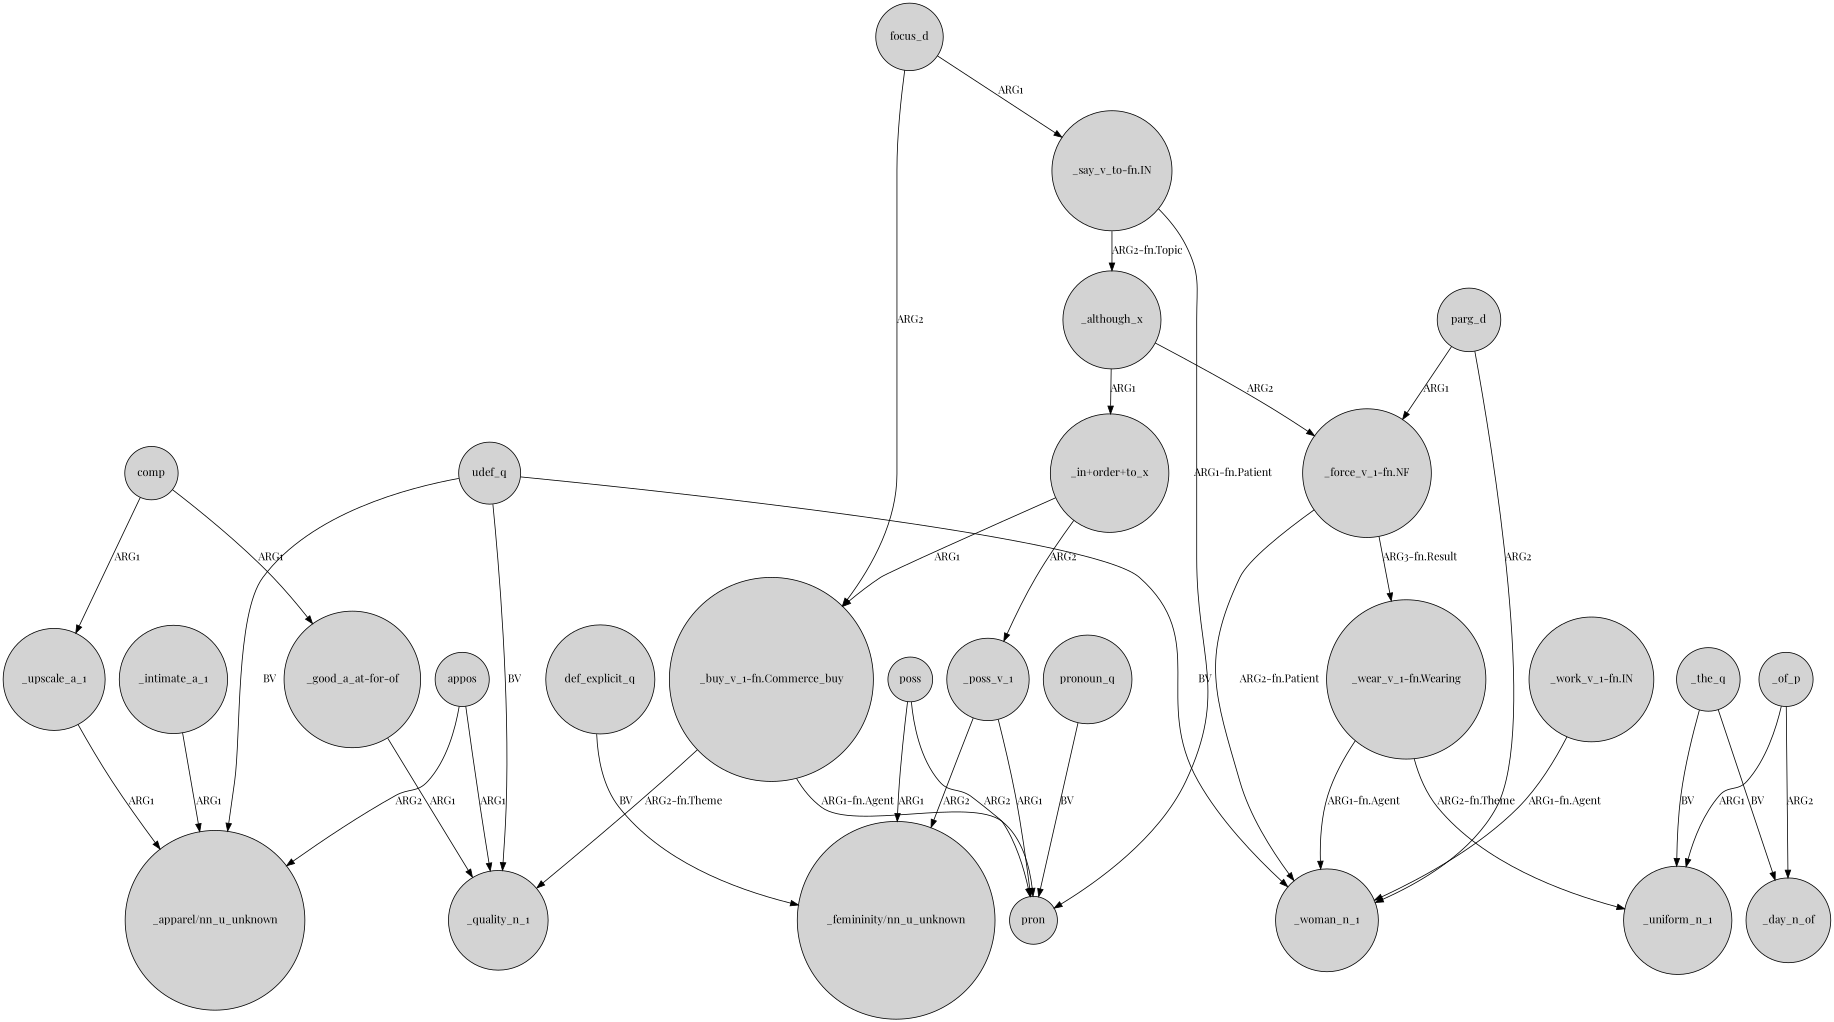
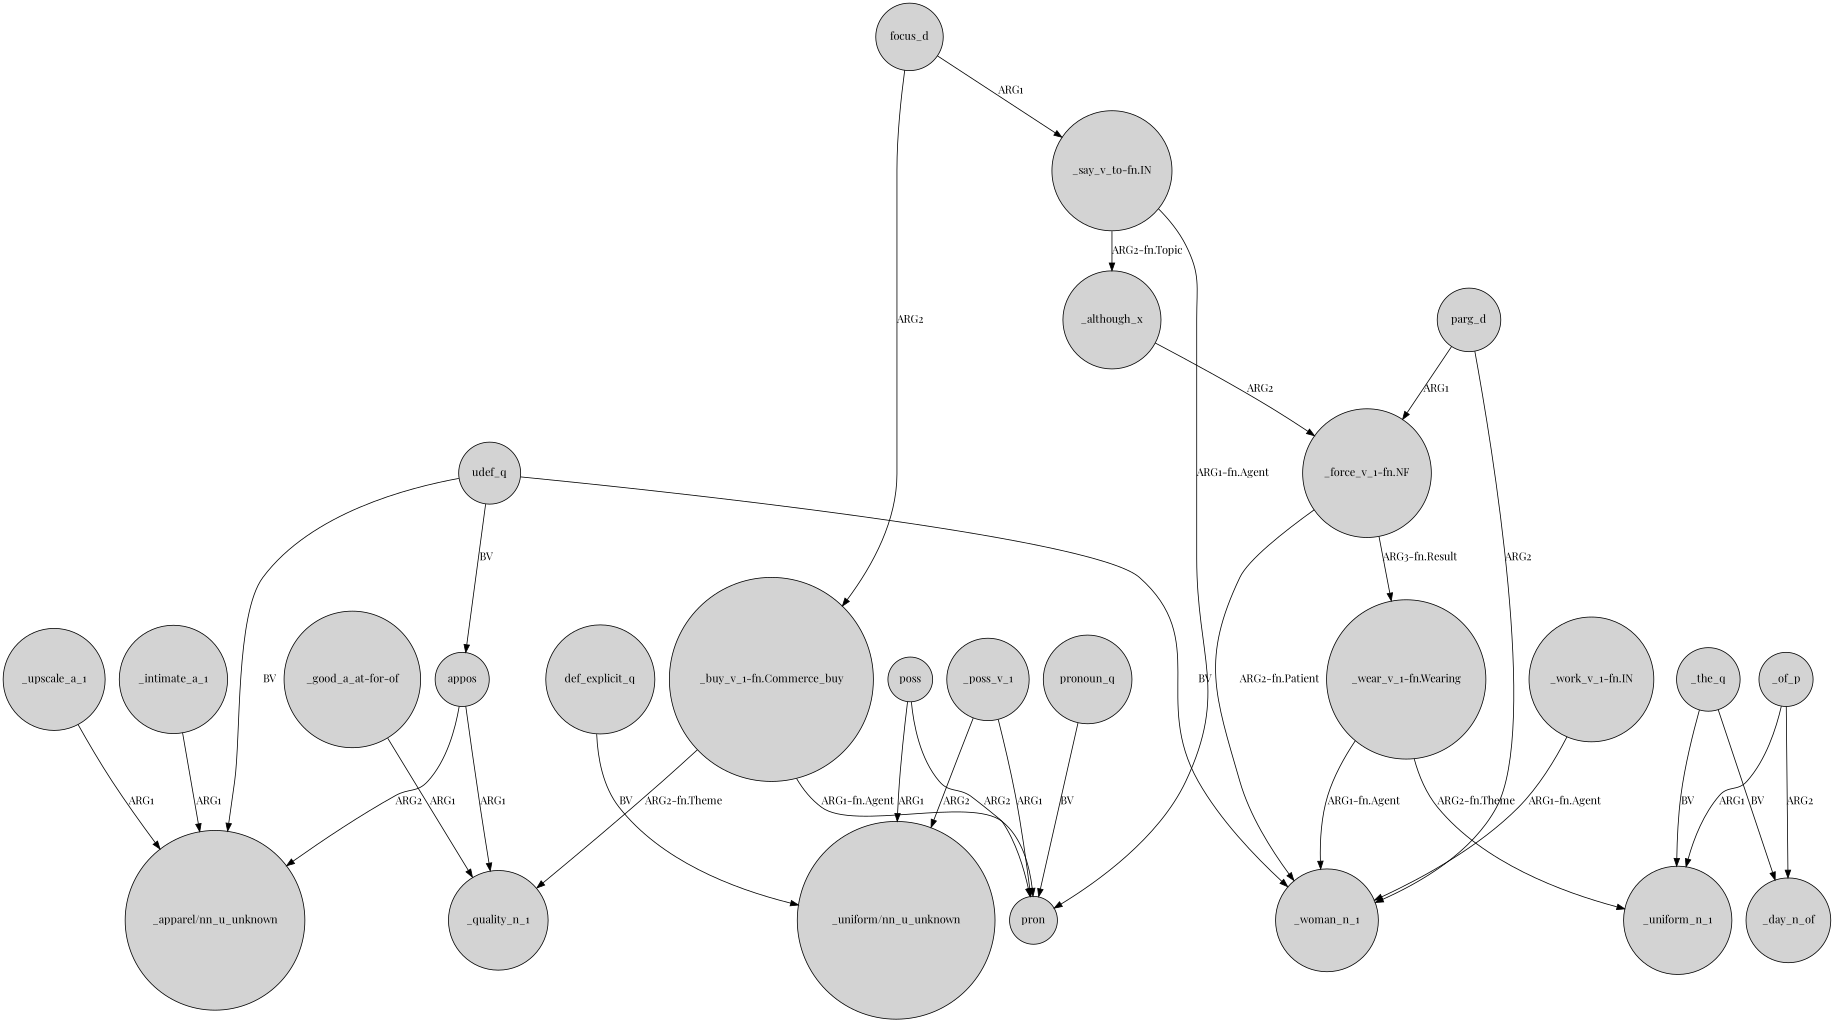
node "comp": removed
node "_in+order+to_x": removed
edge "_say_v_to-fn.IN" -> "pron": label "ARG1-fn.Patient" -> "ARG1-fn.Agent"
edge "udef_q" -> "_quality_n_1": now "udef_q" -> "appos"
node "_femininity/nn_u_unknown": label "_femininity/nn_u_unknown" -> "_uniform/nn_u_unknown"
